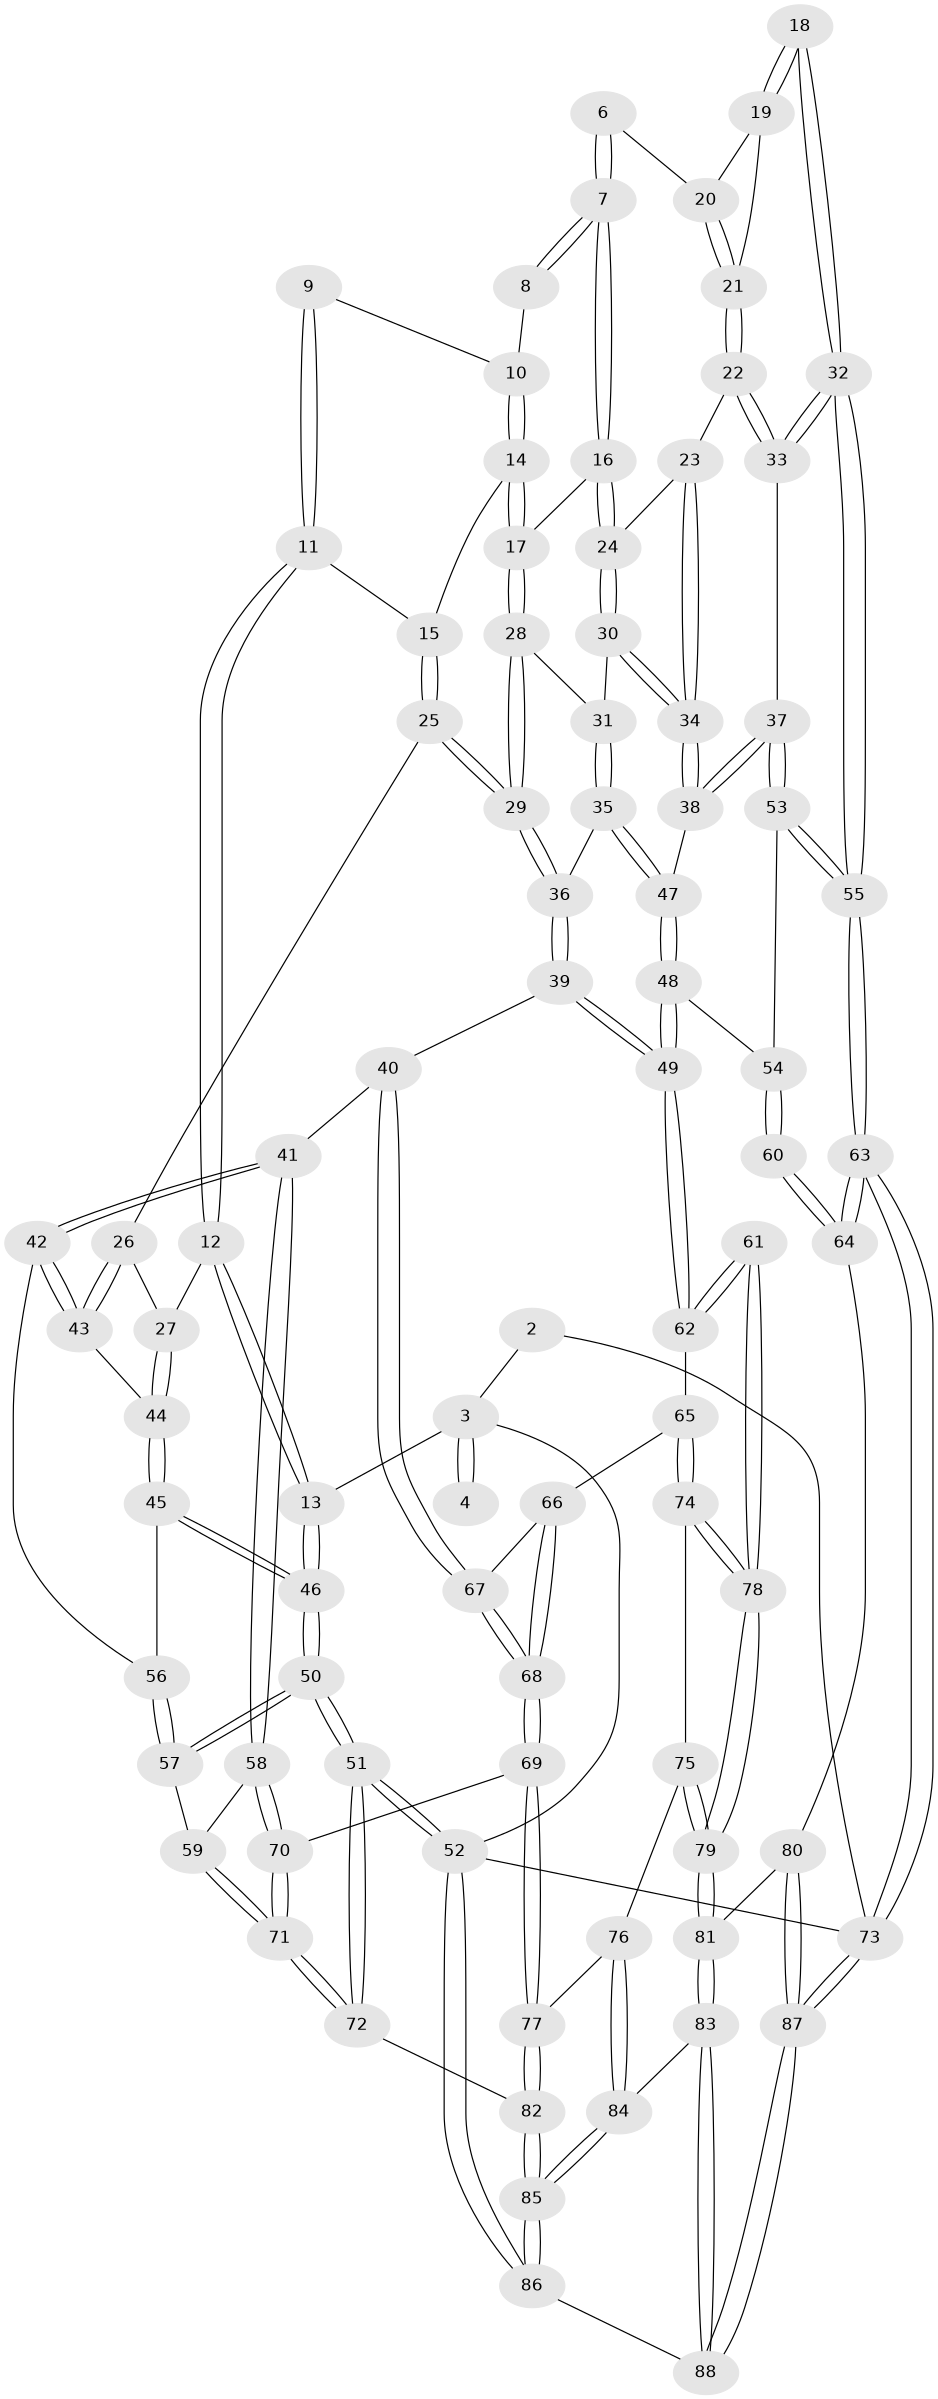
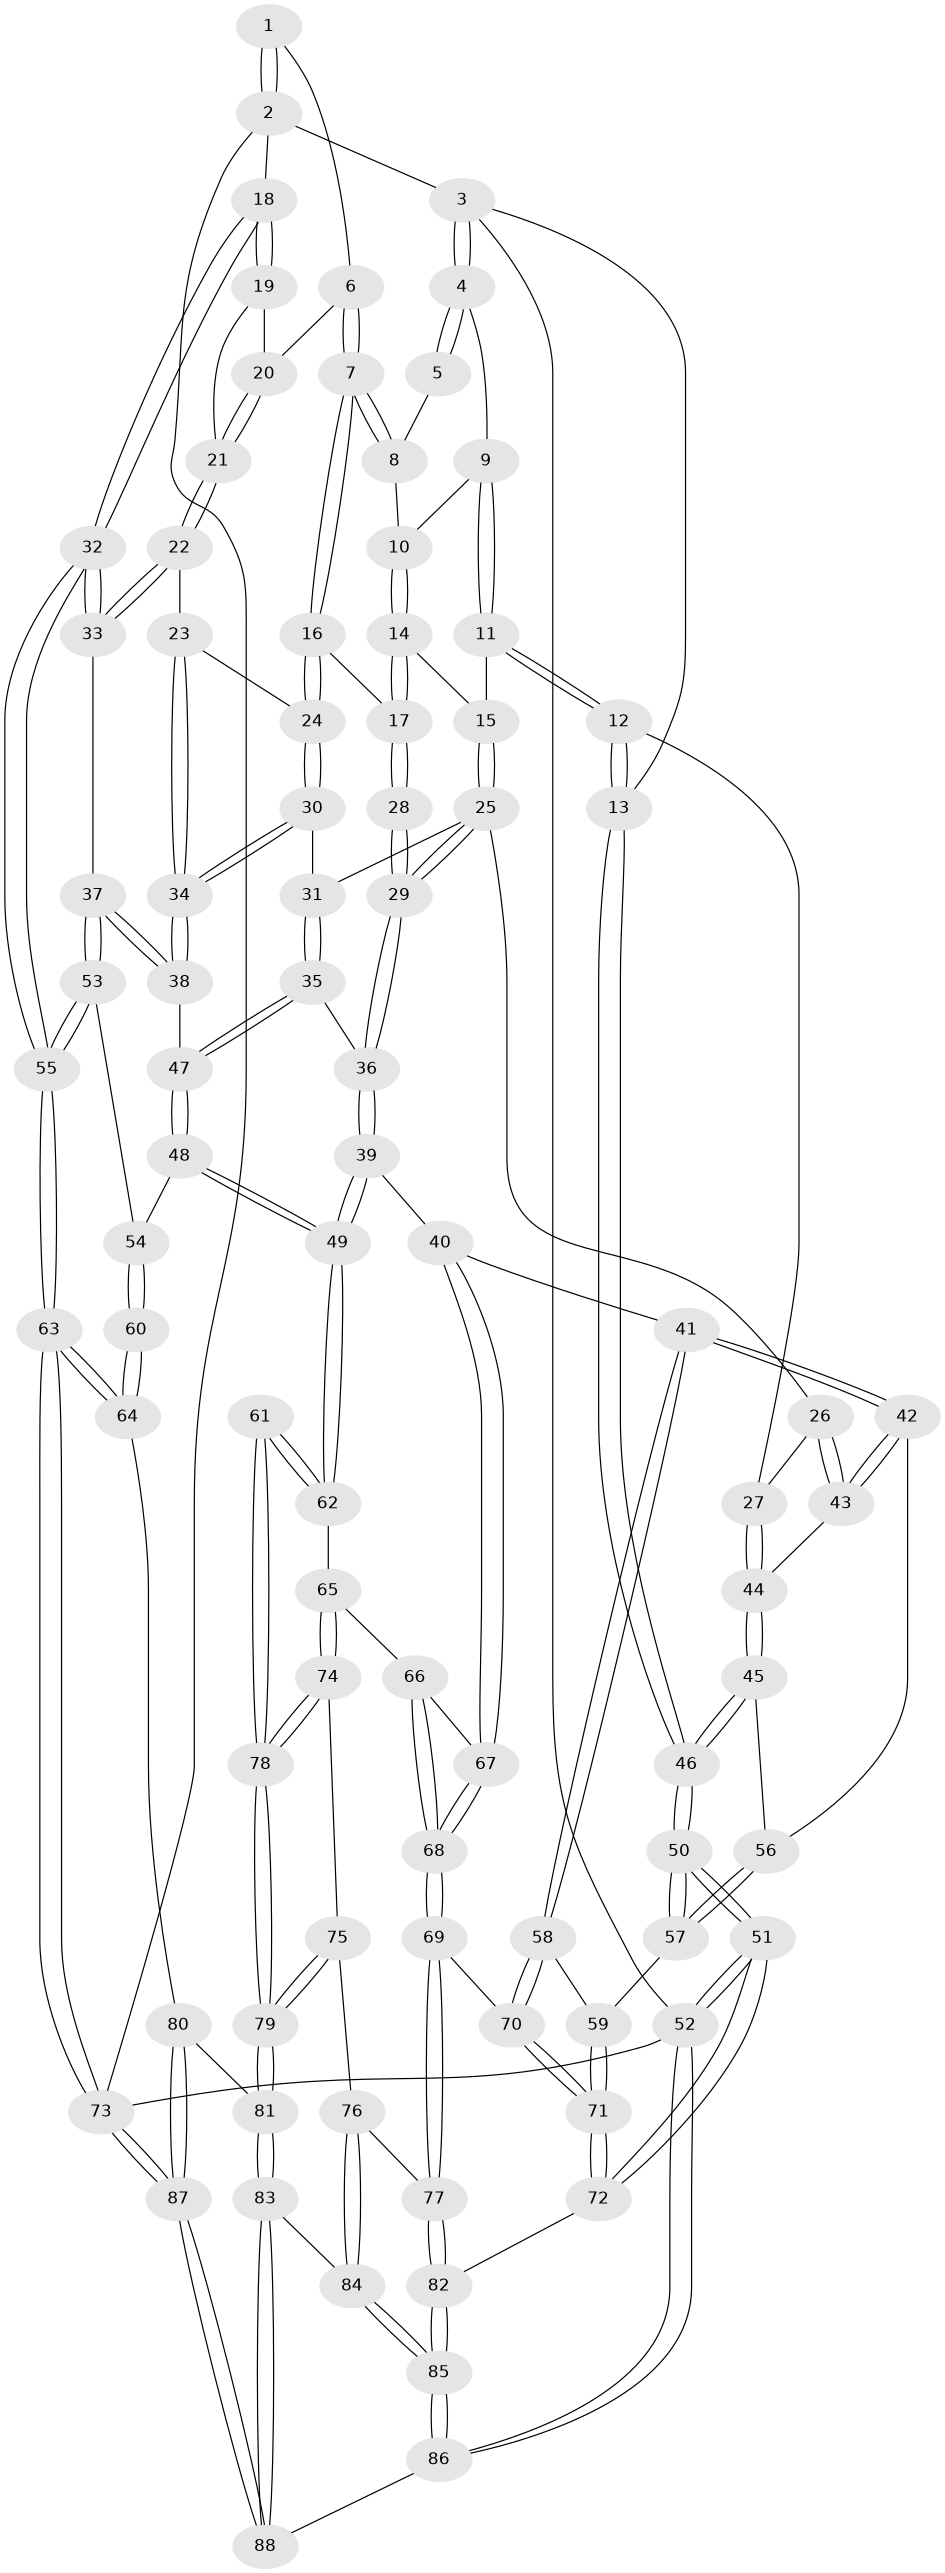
node "1": added
edge "2" -- "18": added
edge "4" -- "9": added
node "5": added
edge "28" -- "31": now "25" -- "31"
